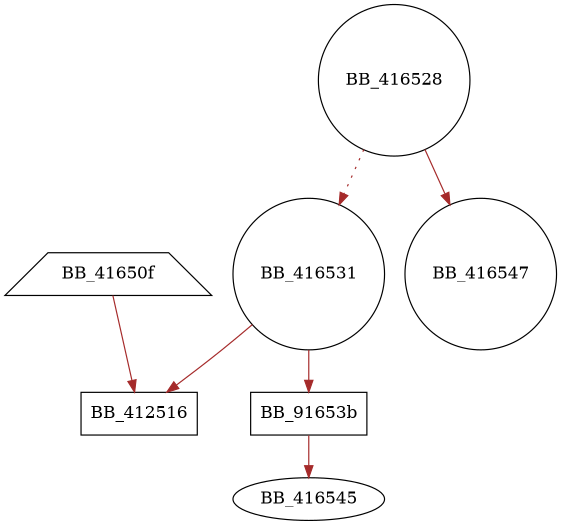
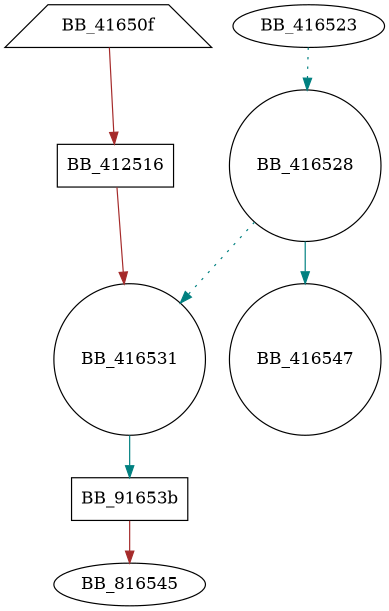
node "BB_416523": added
edge "BB_416528" -> "BB_416531": color brown -> teal
edge "BB_416528" -> "BB_416547": color brown -> teal
edge "BB_416531" -> "BB_412516": reversed
edge "BB_416531" -> "BB_91653b": color brown -> teal
node "BB_416545": label "BB_416545" -> "BB_816545"
